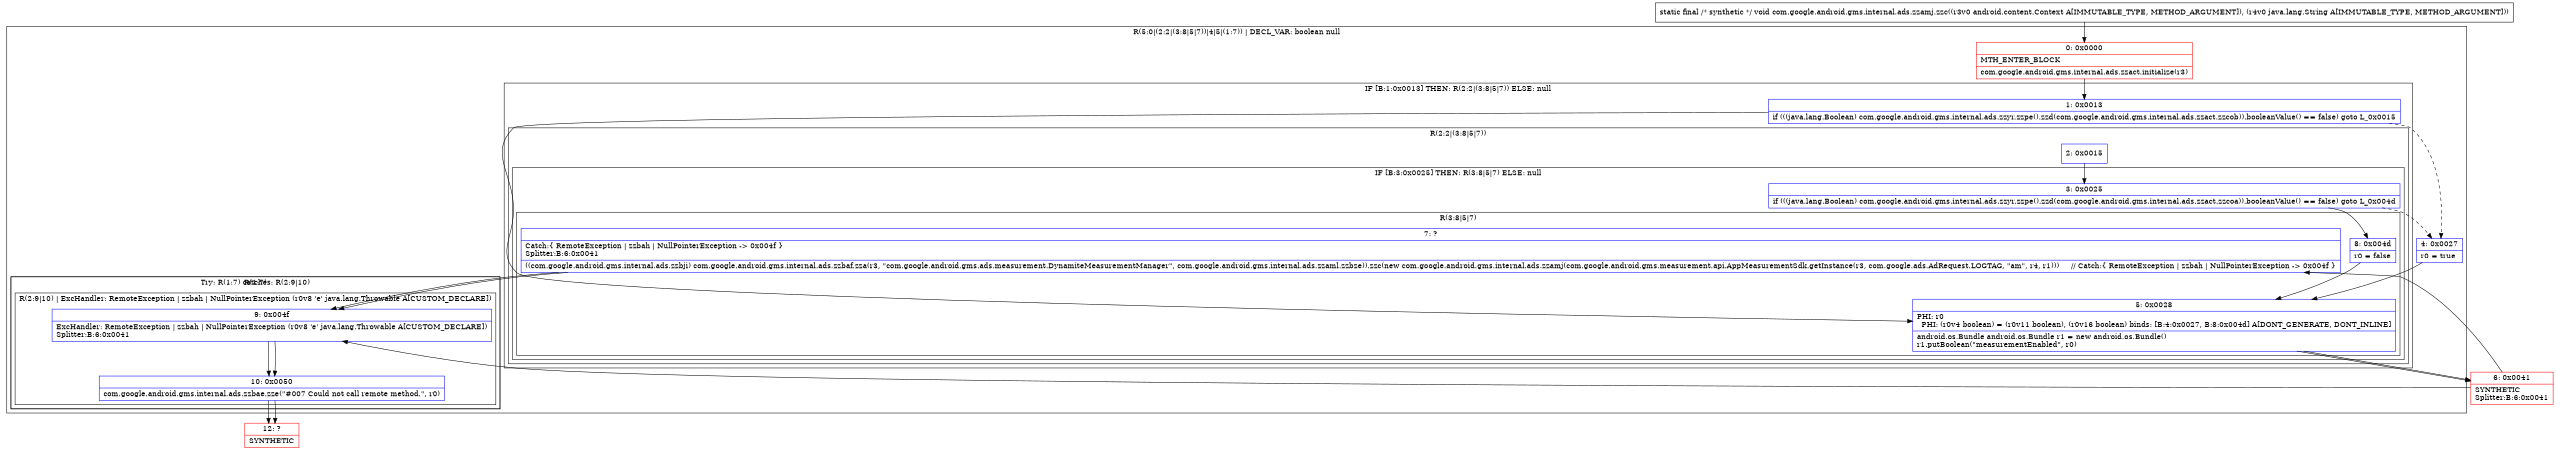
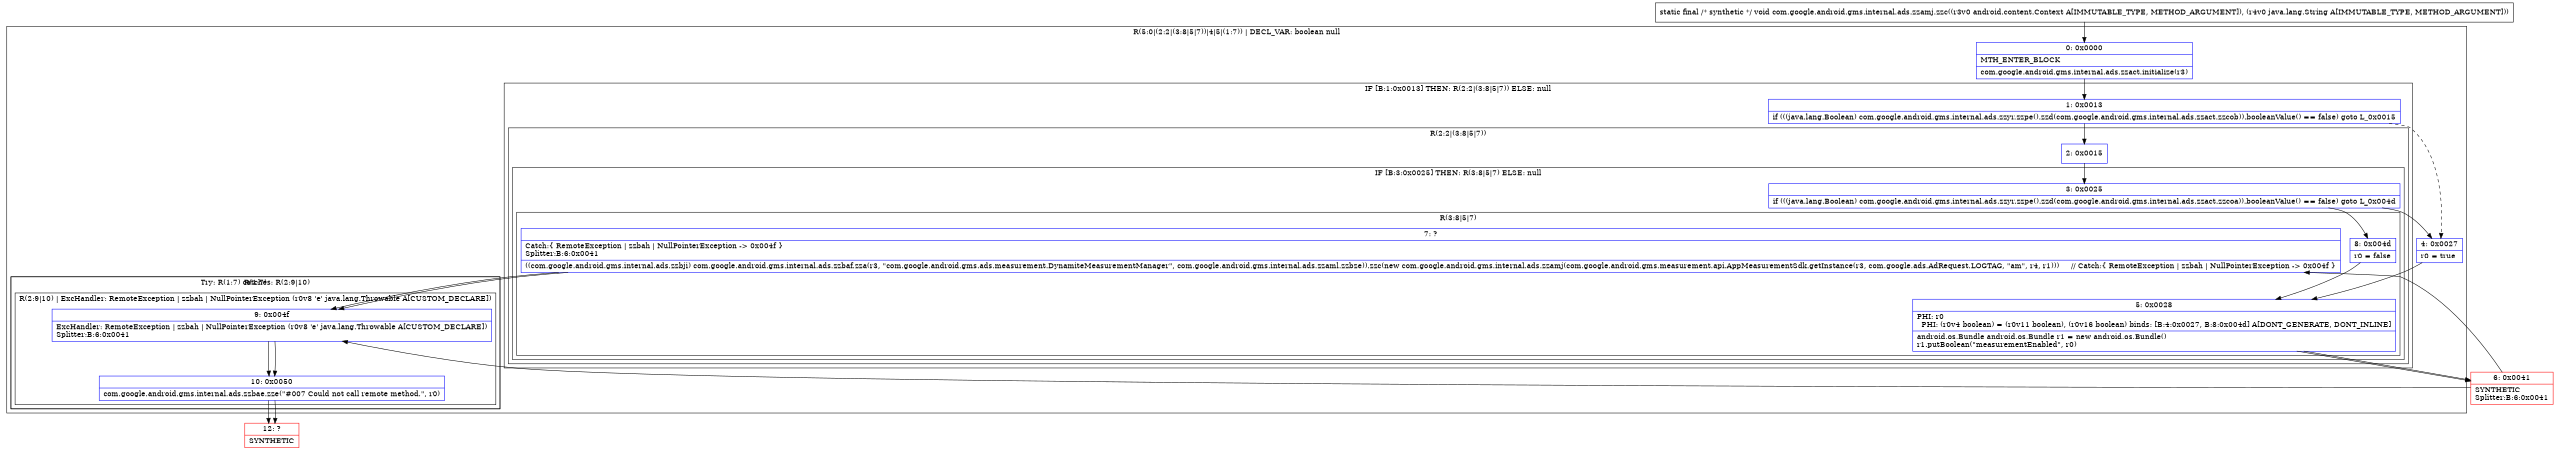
node "0: 0x0000": color red -> blue
edge "3: 0x0025" -> "4: 0x0027": style dashed -> solid
edge "1: 0x0013" -> "5: 0x0028": now "1: 0x0013" -> "2: 0x0015"
